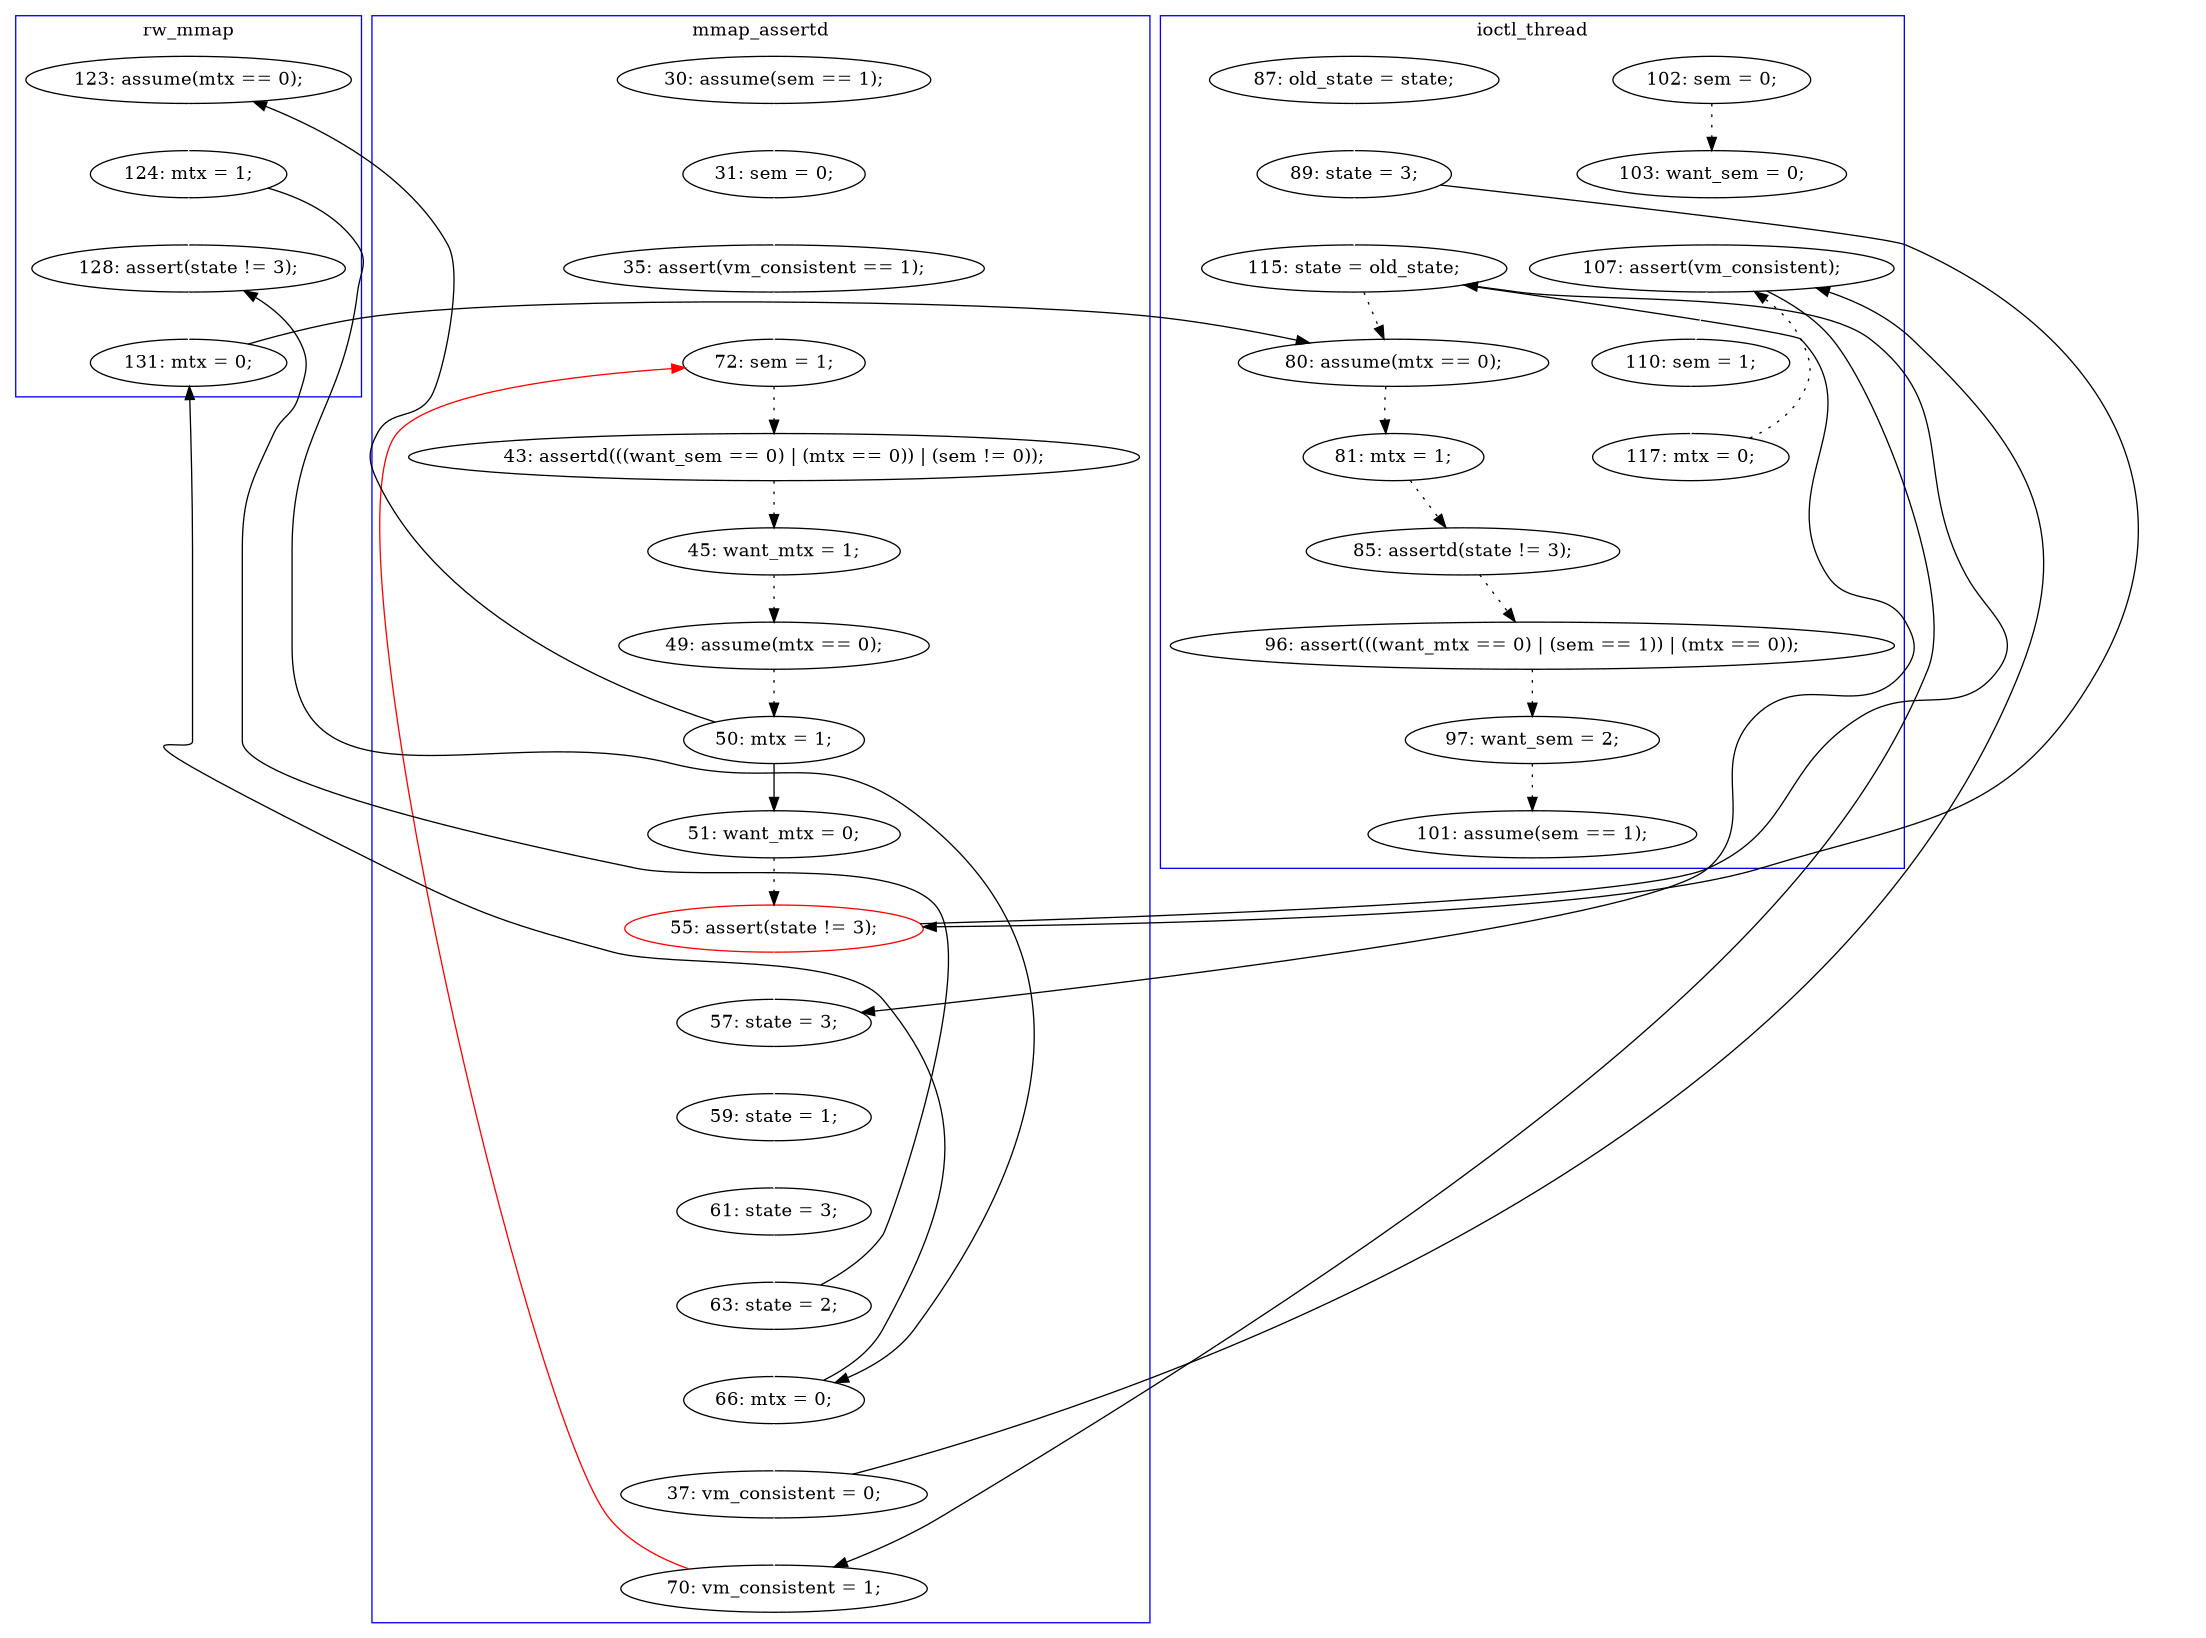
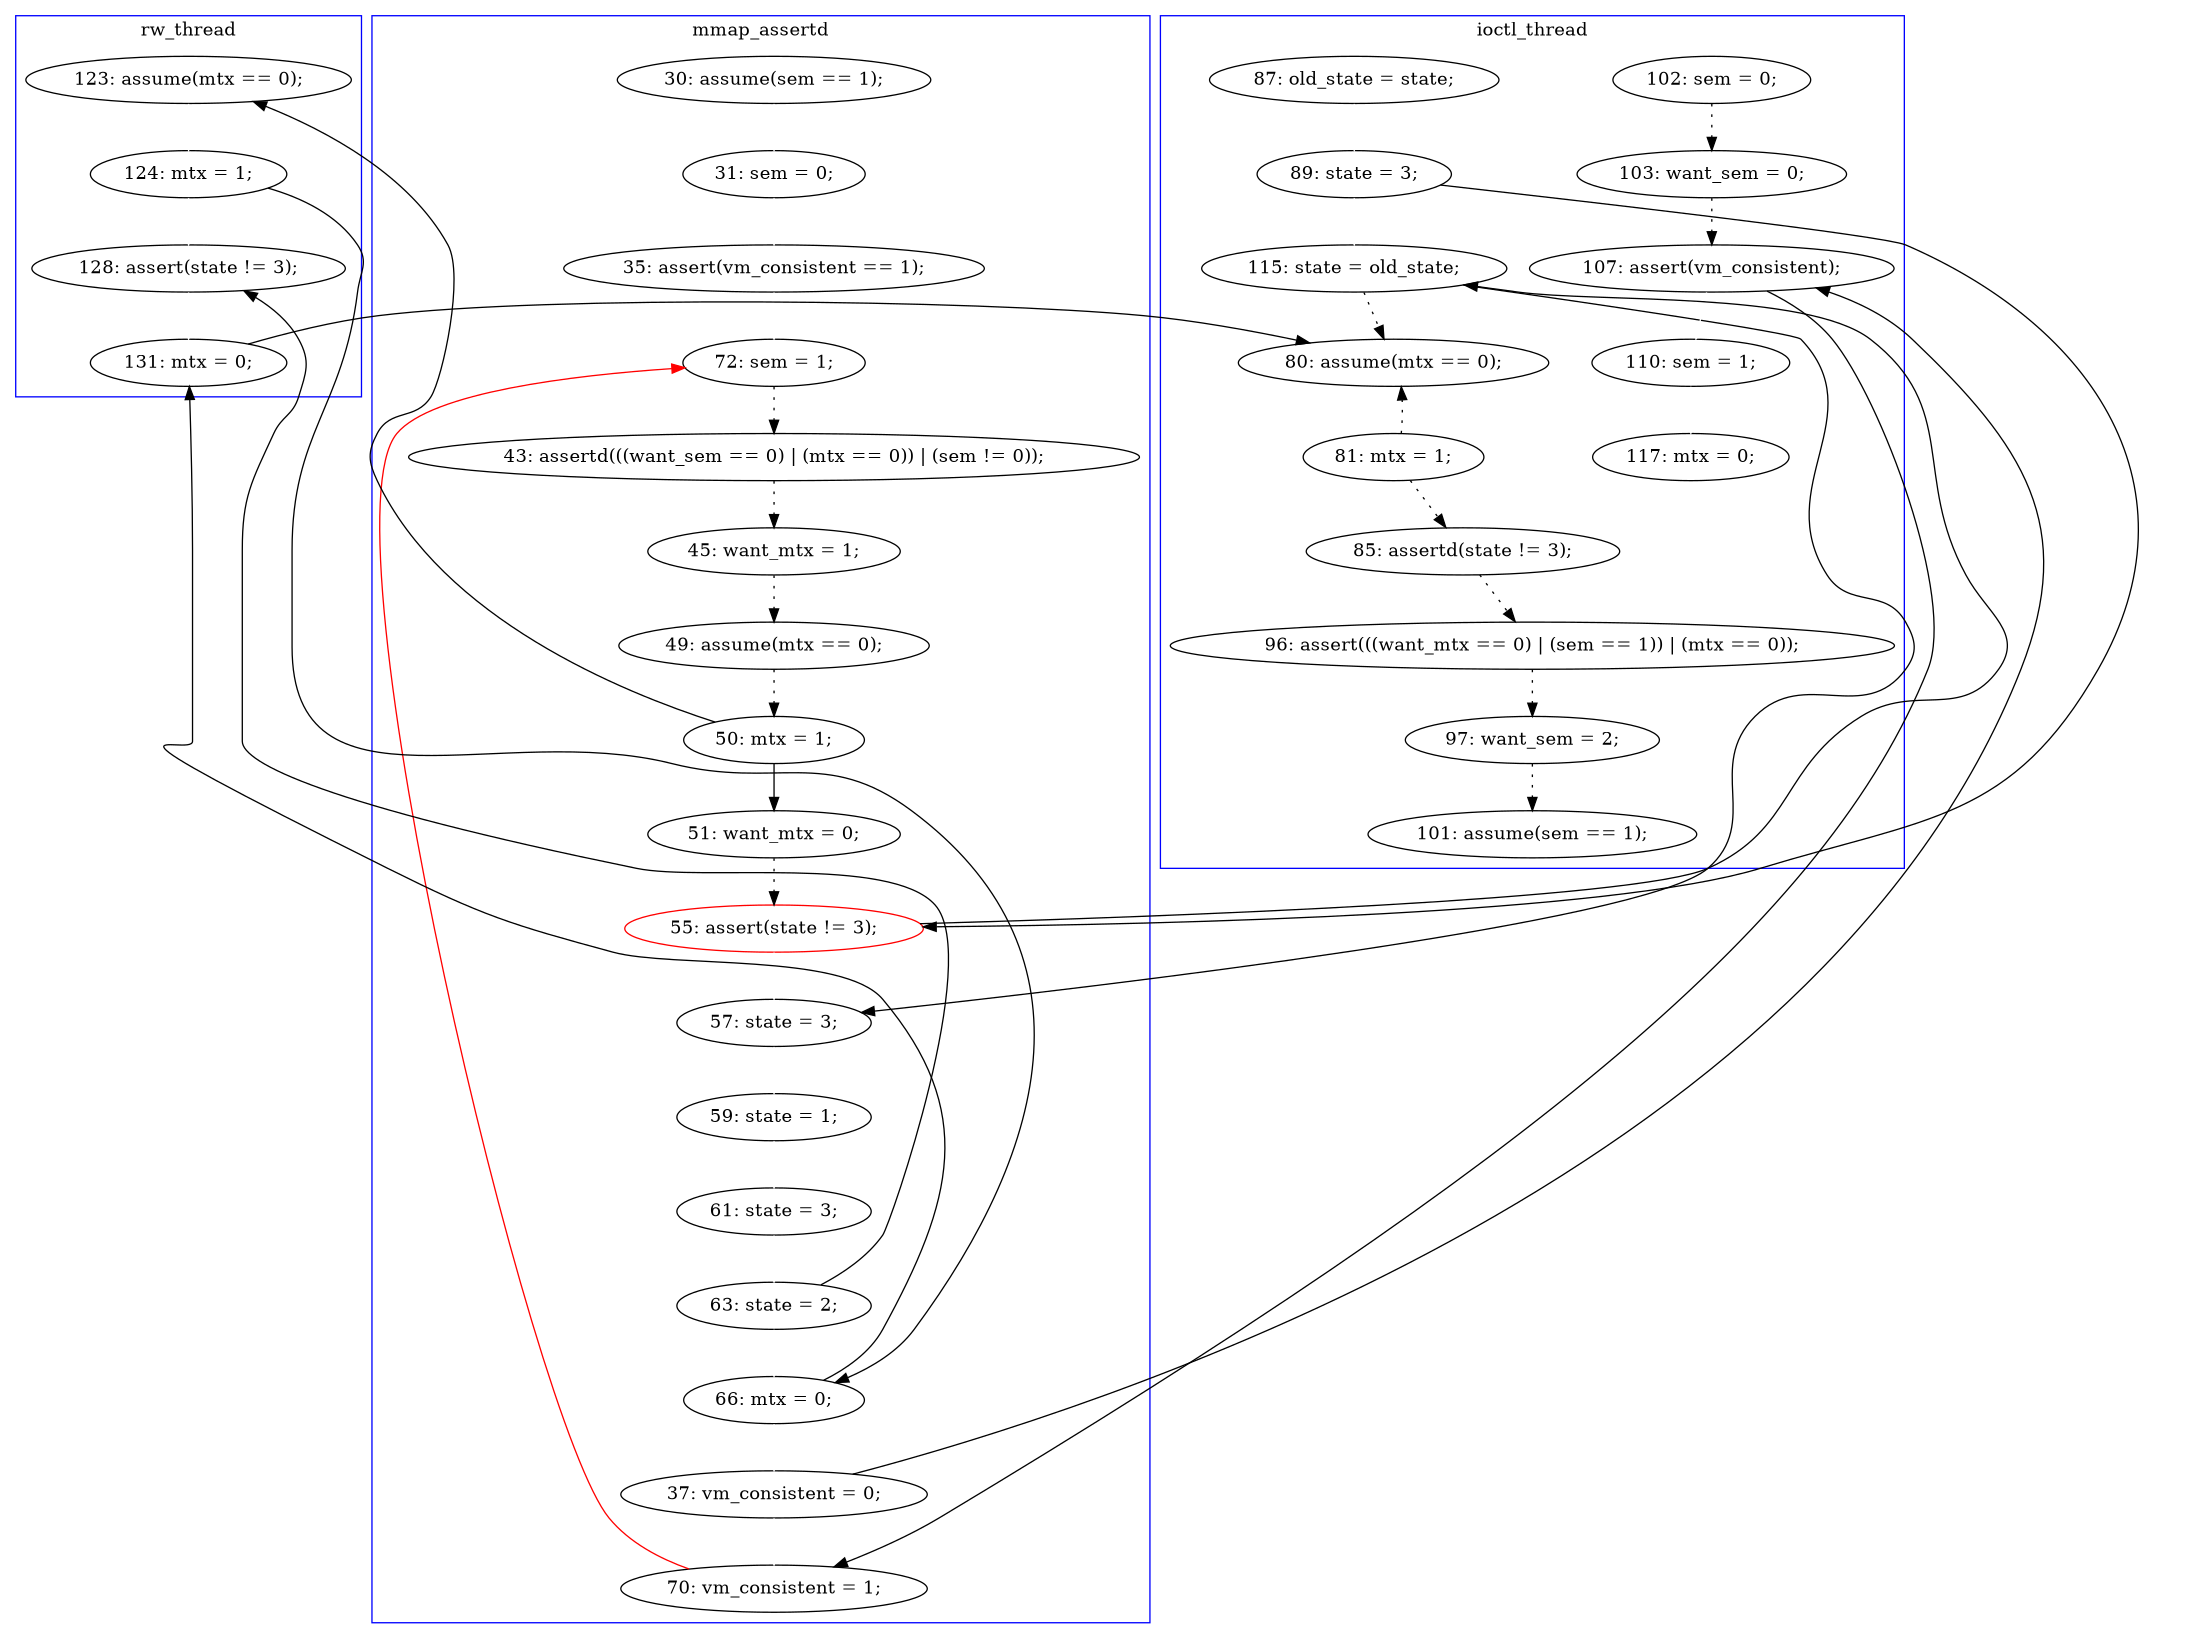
cluster "rw_mmap": label "rw_mmap" -> "rw_thread"
edge "117: mtx = 0;" -> "107: assert(vm_consistent);": now "103: want_sem = 0;" -> "107: assert(vm_consistent);"
edge "80: assume(mtx == 0);" -> "81: mtx = 1;": reversed
